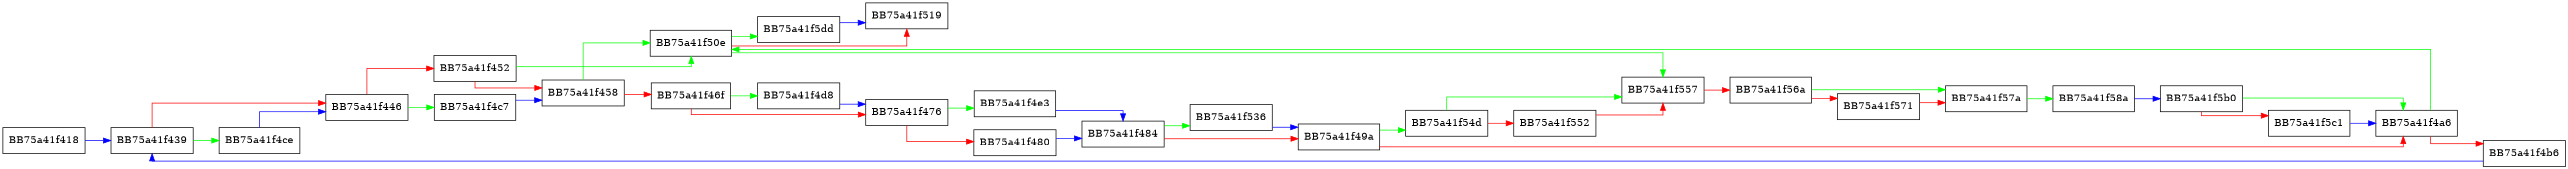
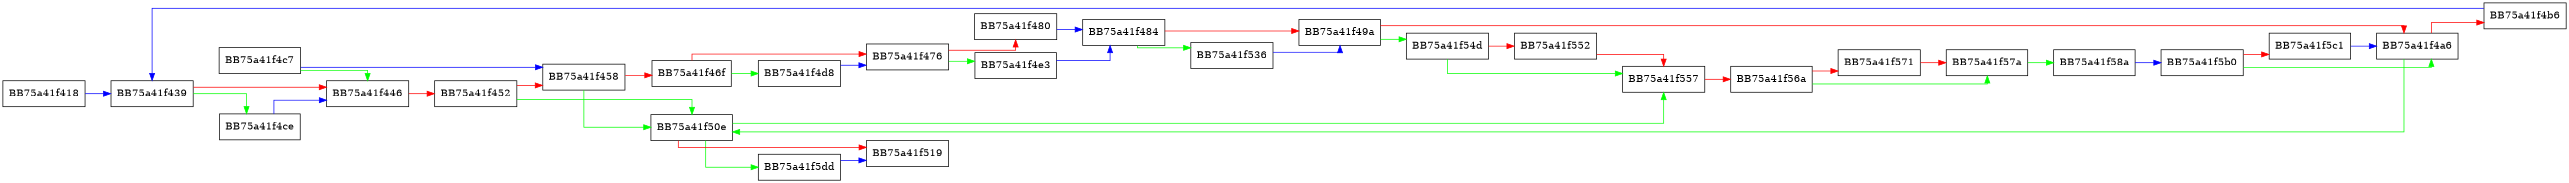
edge "BB75a41f446" -> "BB75a41f4c7": reversed
